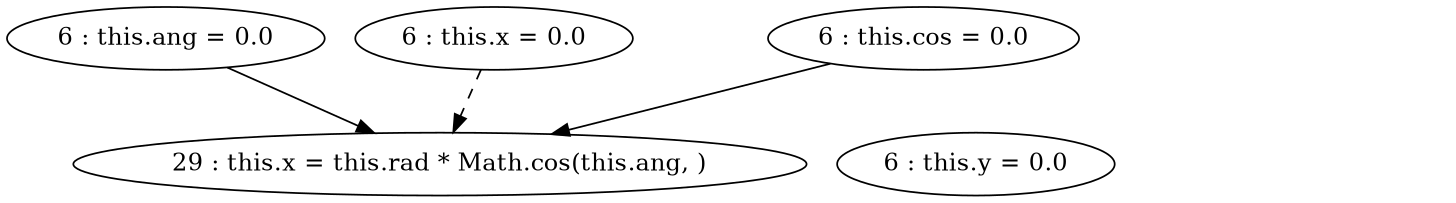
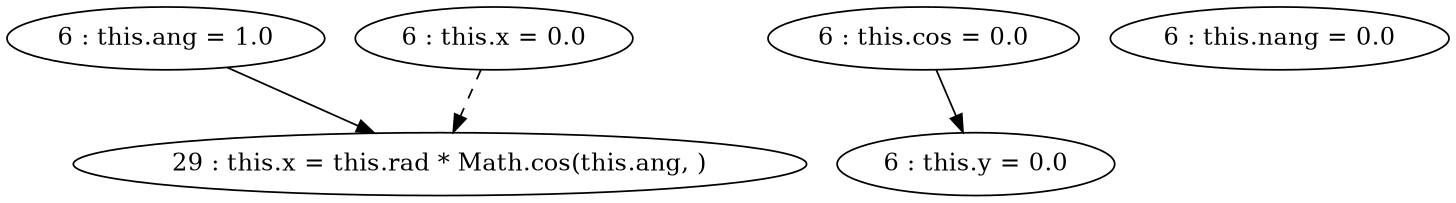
node "6 : this.ang = 0.0": label "6 : this.ang = 0.0" -> "6 : this.ang = 1.0"
node "6 : this.nang = 0.0": added
edge "6 : this.cos = 0.0" -> "29 : this.x = this.rad * Math.cos(this.ang, )": now "6 : this.cos = 0.0" -> "6 : this.y = 0.0"
